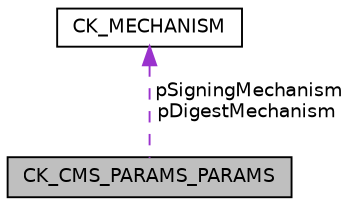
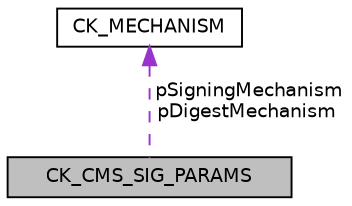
node "CK_CMS_PARAMS_PARAMS": label "CK_CMS_PARAMS_PARAMS" -> "CK_CMS_SIG_PARAMS"
